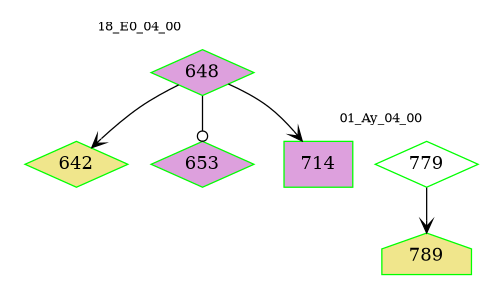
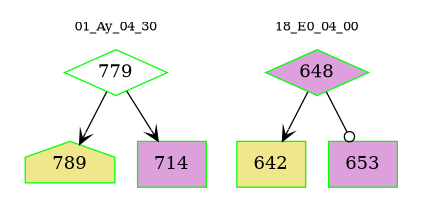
edge "648" -> "714": now "779" -> "714"
cluster "01_Ay_04_00": label "01_Ay_04_00" -> "01_Ay_04_30"
node "642": shape diamond -> box
node "653": shape diamond -> box
